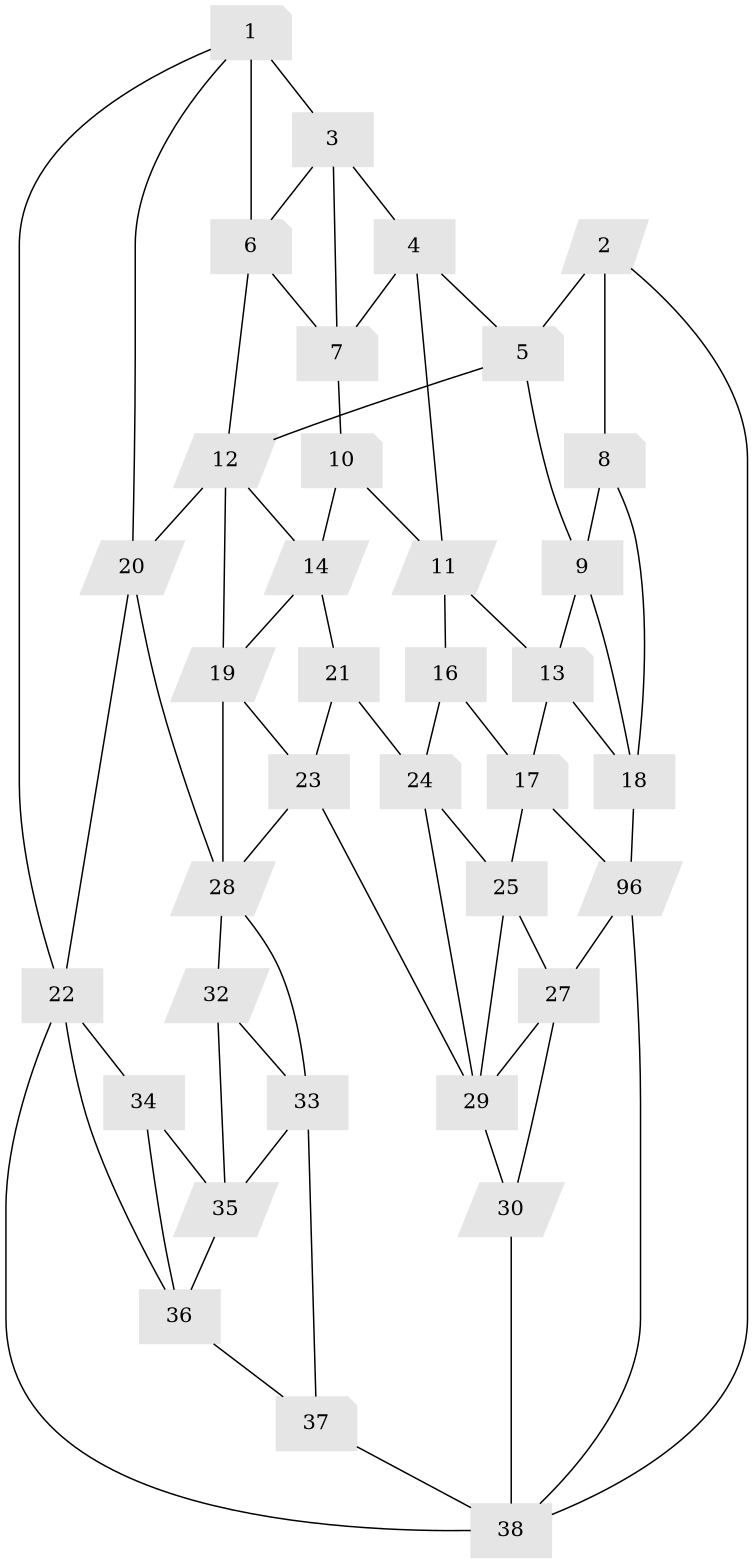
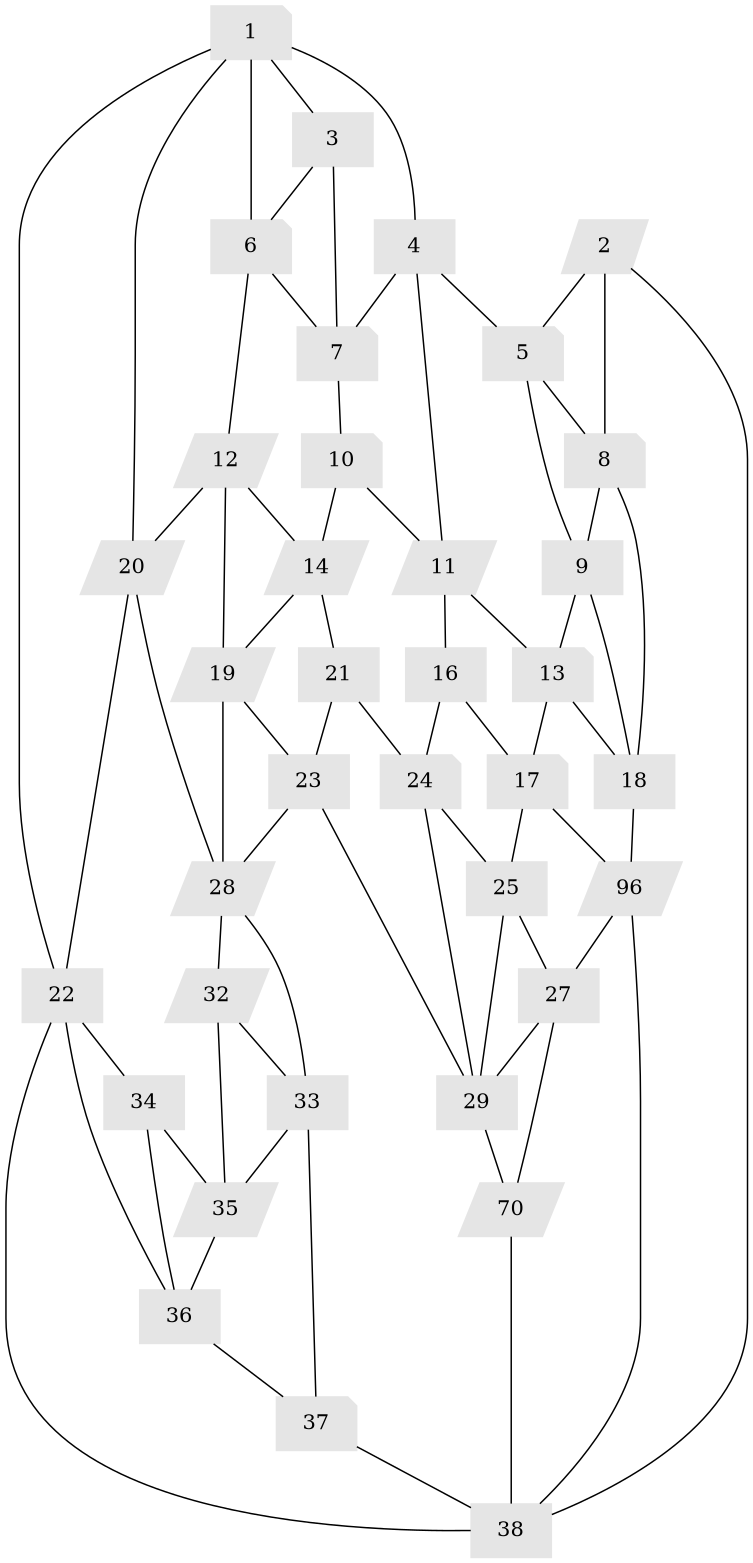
edge "3" -- "4": now "1" -- "4"
edge "5" -- "12": now "5" -- "8"
node "30": label "30" -> "70"
